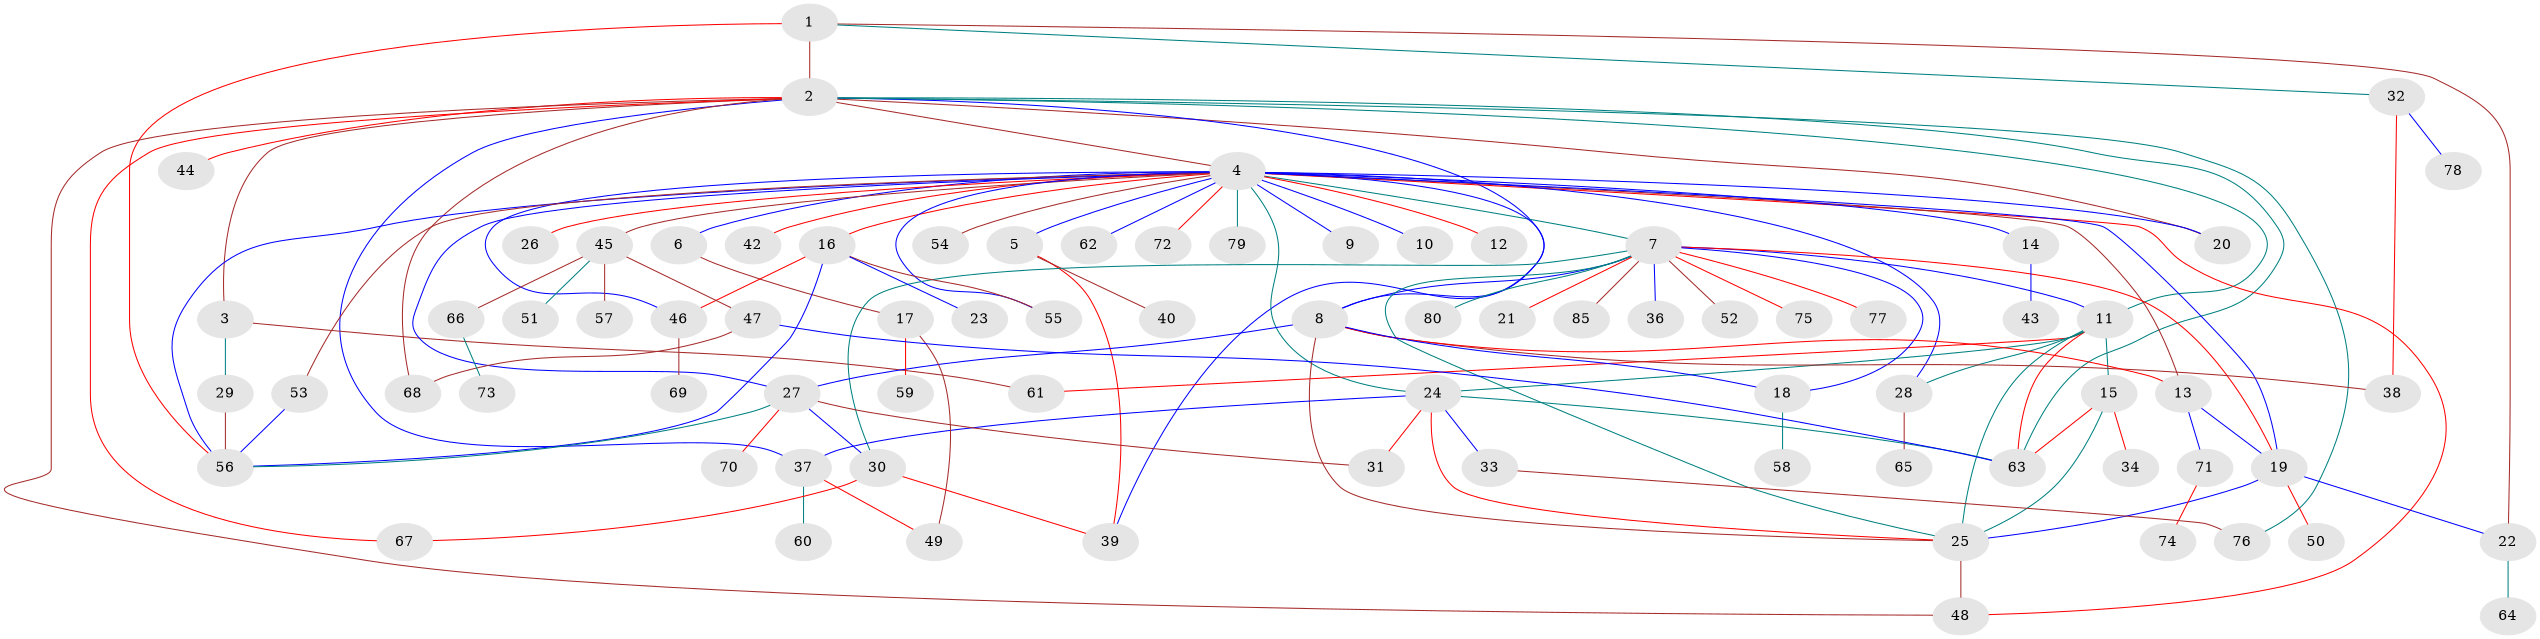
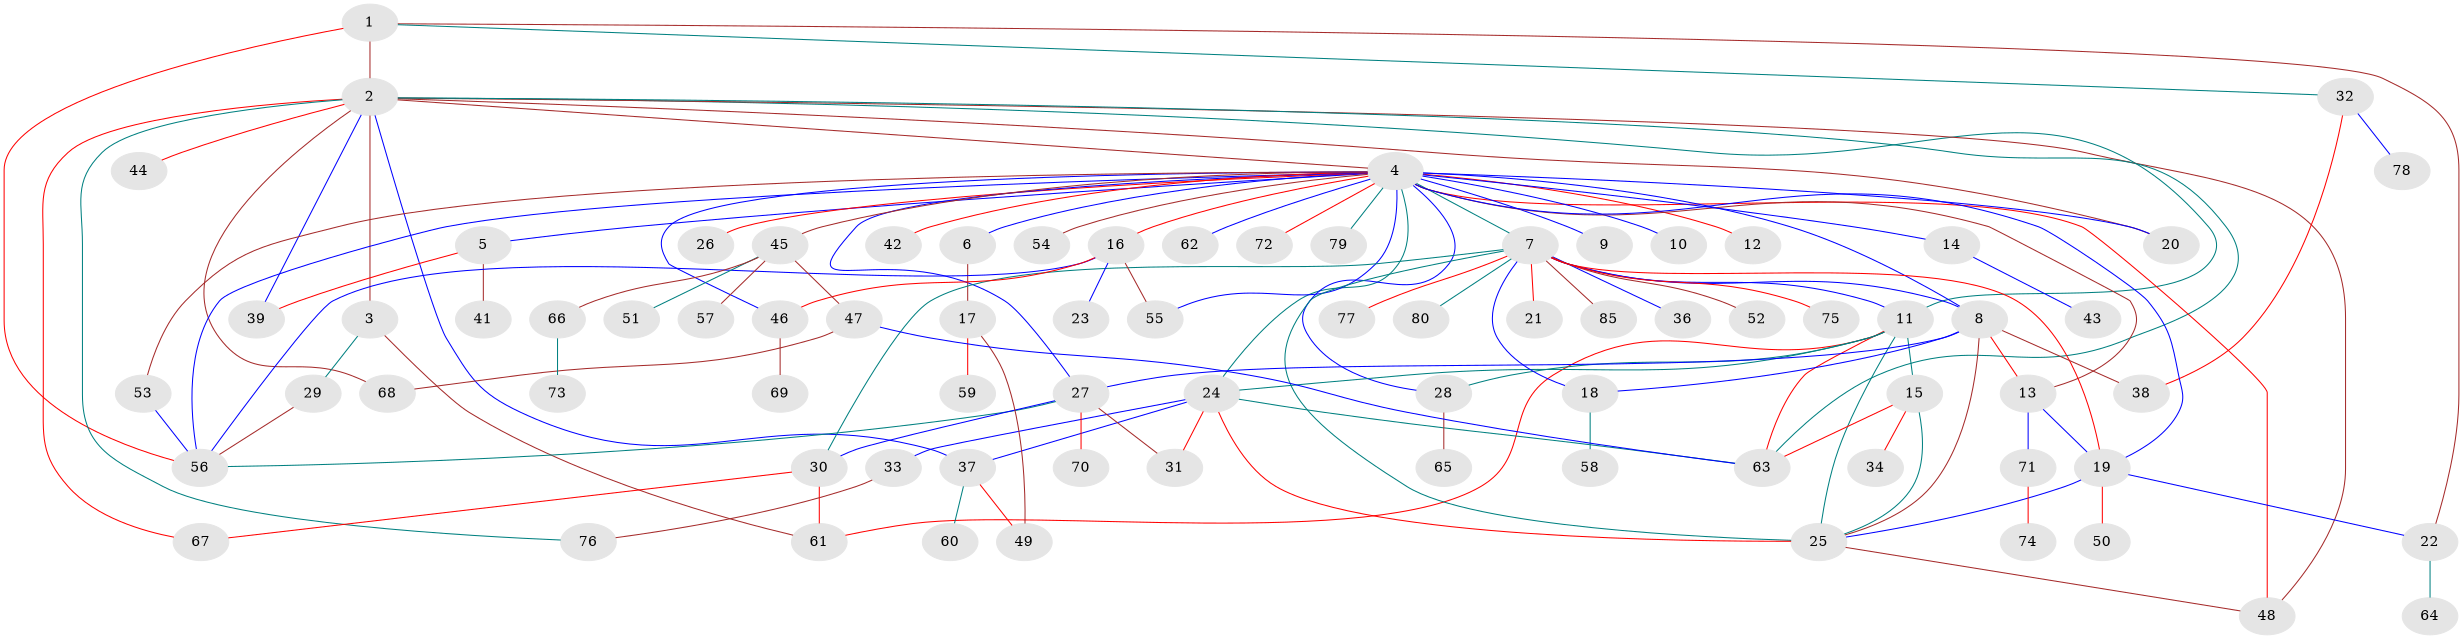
node "40": label "40" -> "41"
edge "30" -- "39": now "30" -- "61"
